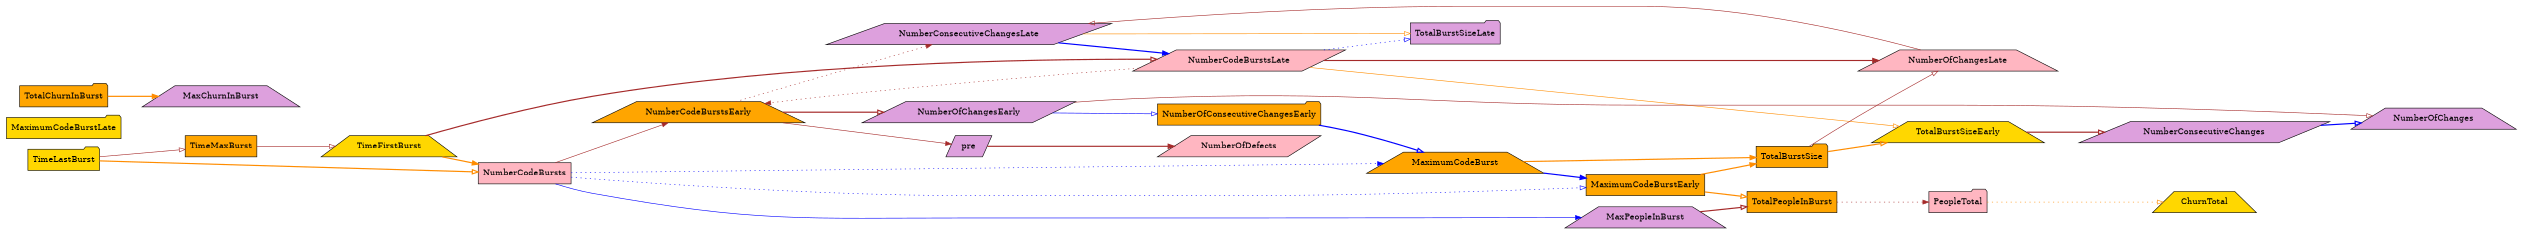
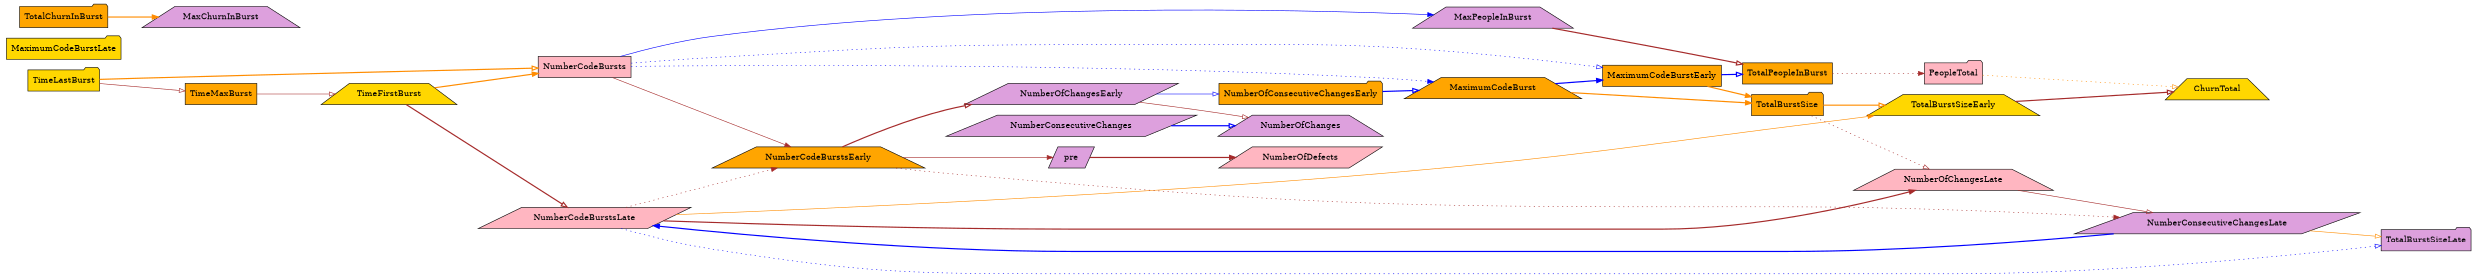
edge "NumberCodeBurstsLate" -> "TotalBurstSizeEarly": arrowhead onormal -> normal
edge "TotalBurstSize" -> "NumberOfChangesLate": style solid -> dotted
edge "TotalBurstSizeEarly" -> "NumberConsecutiveChanges": now "TotalBurstSizeEarly" -> "ChurnTotal"
edge "MaximumCodeBurstEarly" -> "TotalPeopleInBurst": color darkorange -> blue
